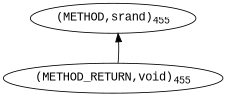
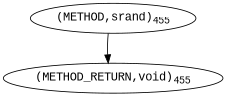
edge "(METHOD_RETURN,void)" -> "(METHOD,srand)": reversed
